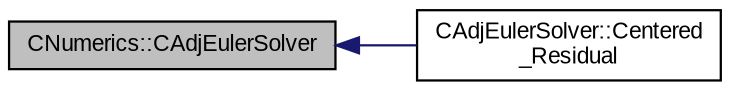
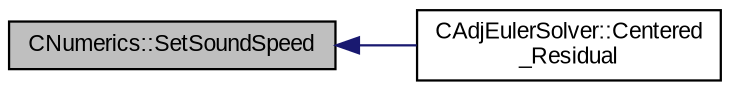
node "CNumerics::CAdjEulerSolver": label "CNumerics::CAdjEulerSolver" -> "CNumerics::SetSoundSpeed"
